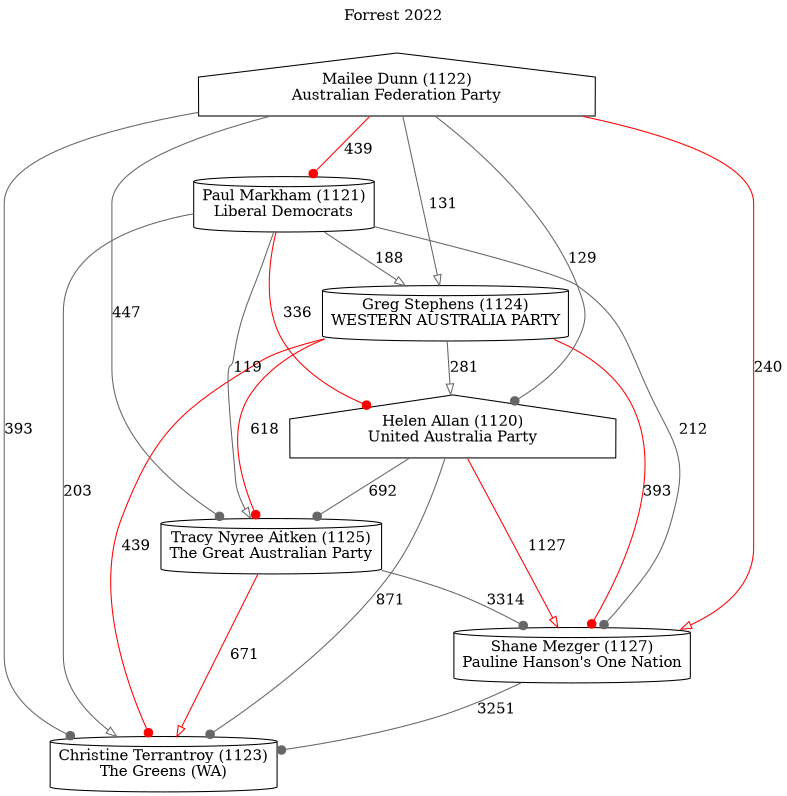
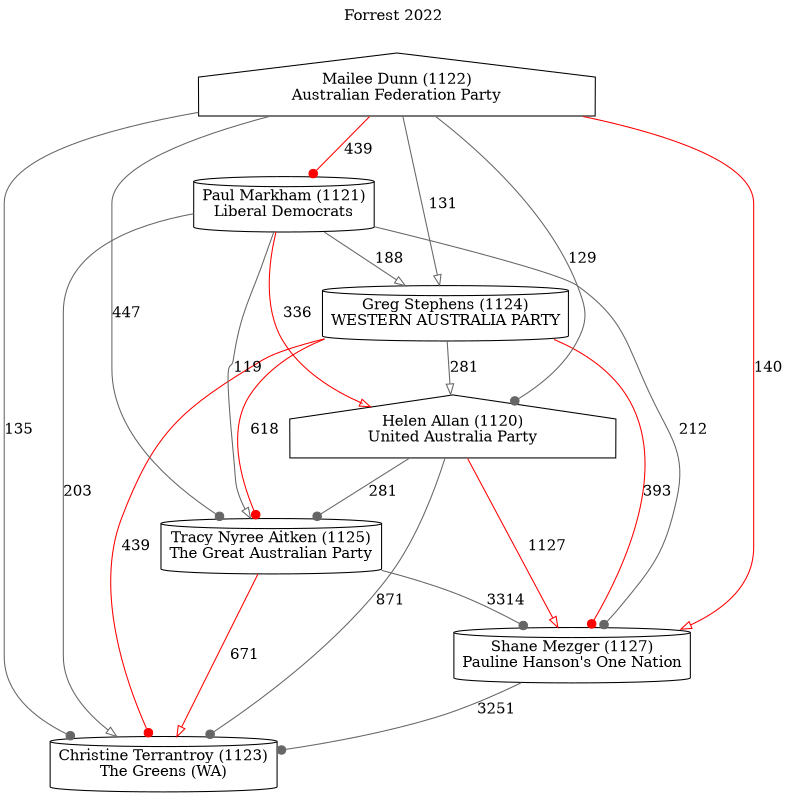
edge "Paul Markham (1121) Liberal Democrats" -> "Helen Allan (1120) United Australia Party": arrowhead dot -> onormal
edge "Mailee Dunn (1122) Australian Federation Party" -> "Shane Mezger (1127) Pauline Hanson's One Nation": label "240" -> "140"
edge "Mailee Dunn (1122) Australian Federation Party" -> "Christine Terrantroy (1123) The Greens (WA)": label "393" -> "135"
edge "Helen Allan (1120) United Australia Party" -> "Tracy Nyree Aitken (1125) The Great Australian Party": label "692" -> "281"
